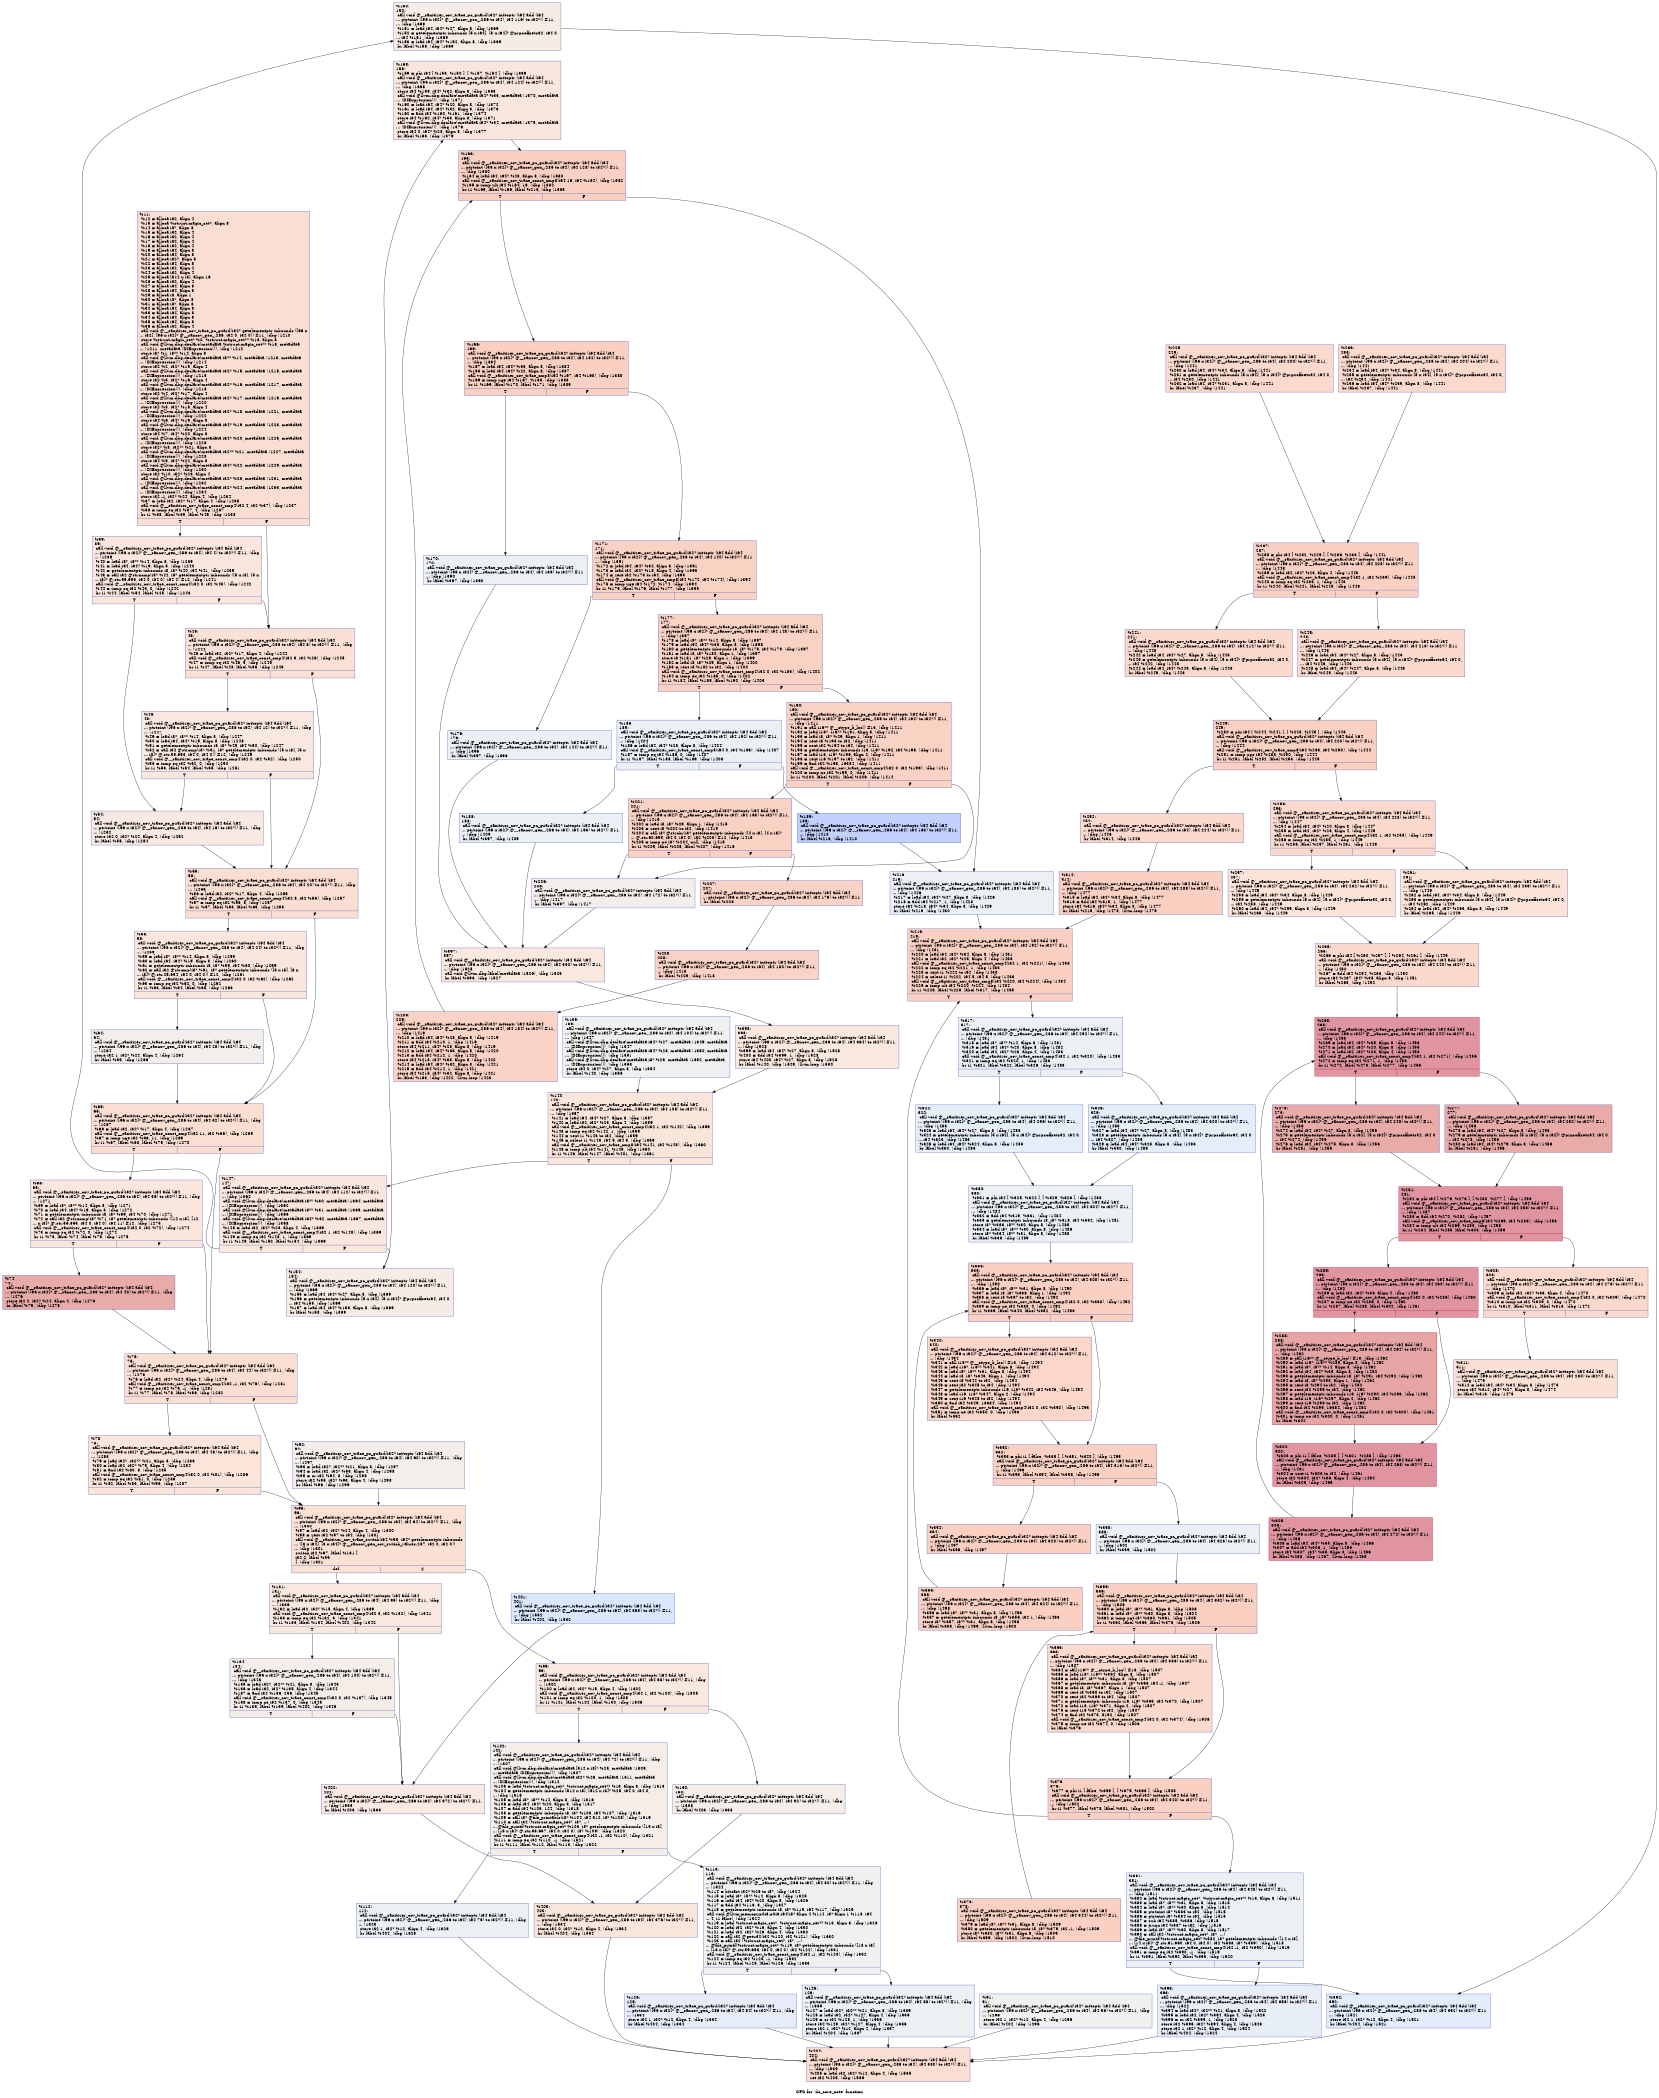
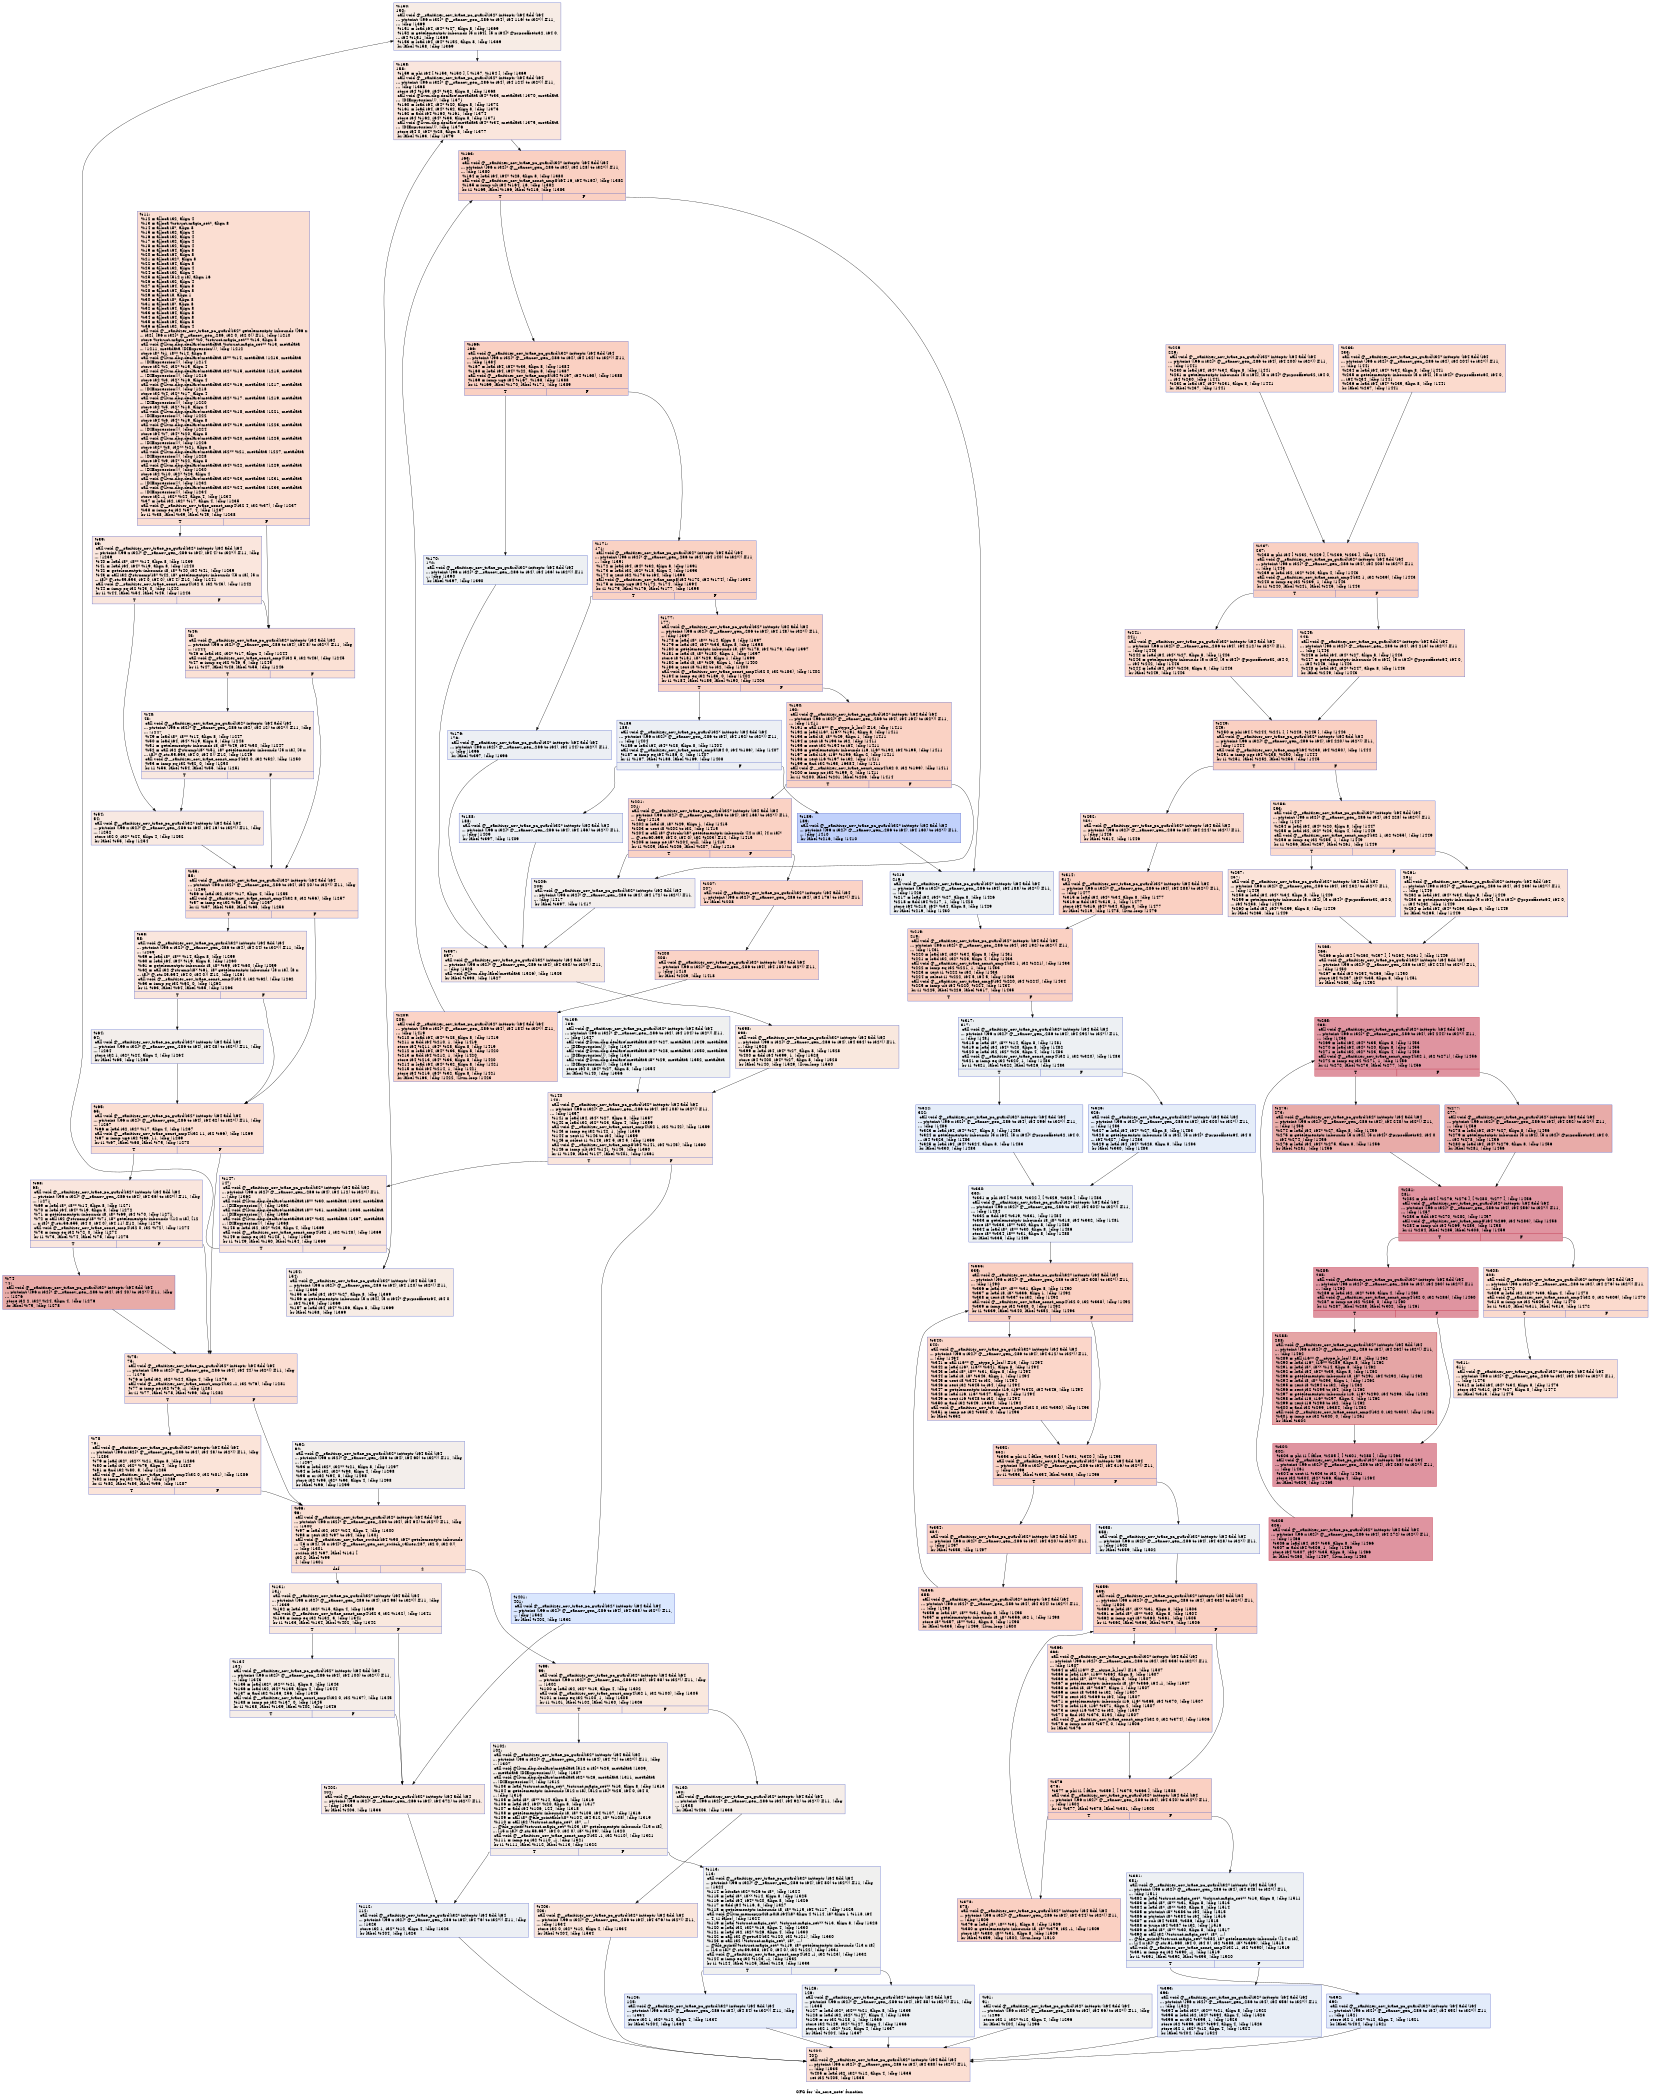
edge "%150:" -> "%392:": now "%150:" -> "%158:"
edge "%376:" -> "%219:": now "%376:" -> "%378:"
edge "%402:" -> "%403:": now "%402:" -> "%112:"
